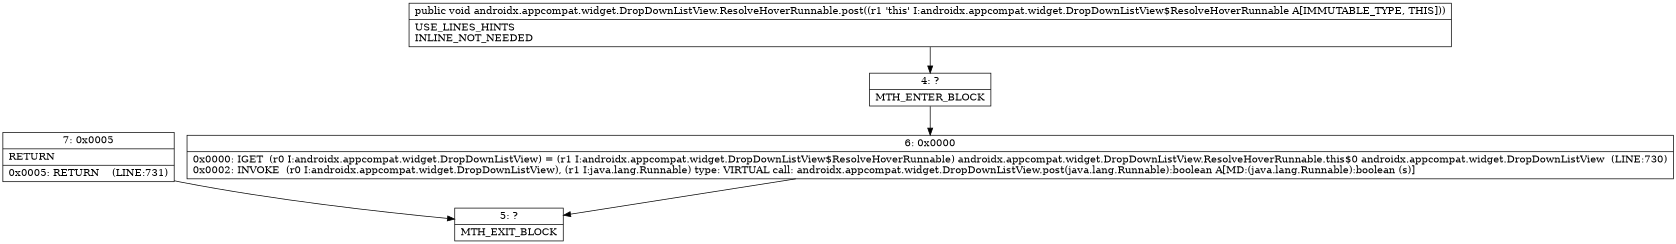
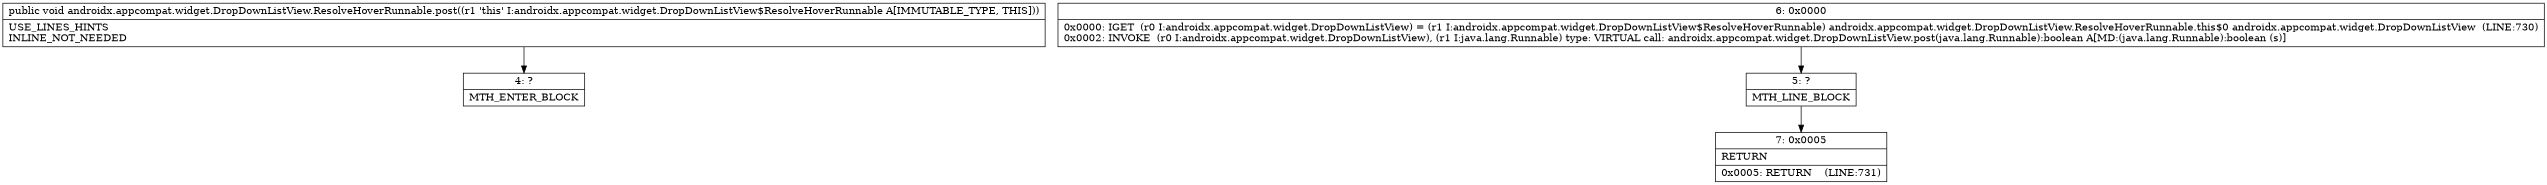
edge "4: ?" -> "6: 0x0000": removed
edge "7: 0x0005" -> "5: ?": reversed
node "5: ?": text "MTH_EXIT_BLOCK" -> "MTH_LINE_BLOCK"
